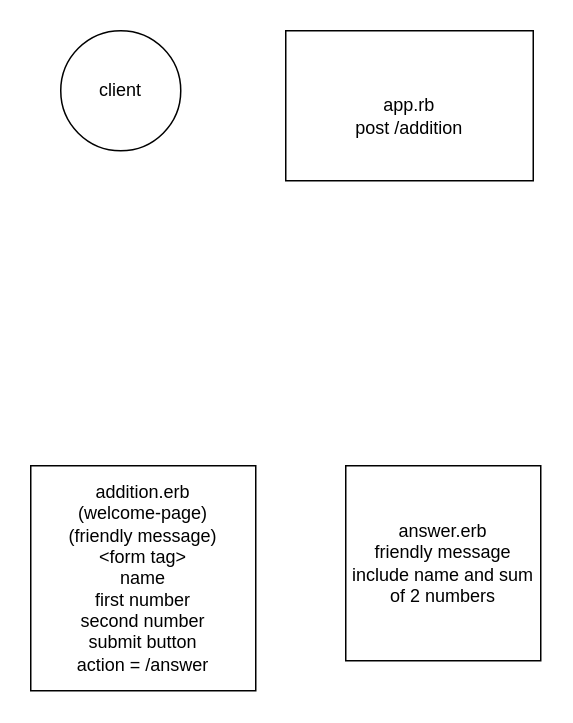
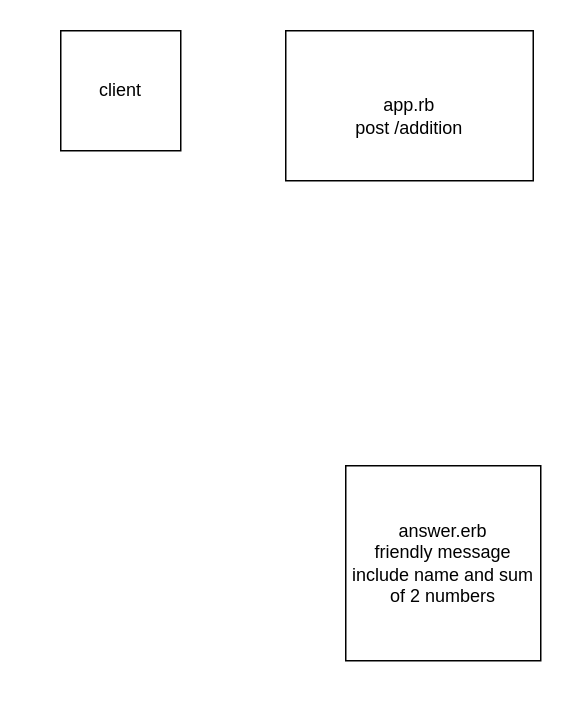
node "client": shape ellipse -> rectangle
node "addition.erb (welcome-page) (friendly message) <form tag> name first number second number submit button action = /answer": removed
